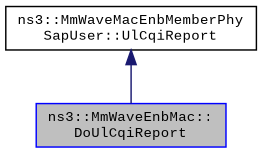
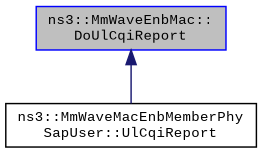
edge "ns3::MmWaveEnbMac:: DoUlCqiReport" -> "ns3::MmWaveMacEnbMemberPhy SapUser::UlCqiReport": reversed
